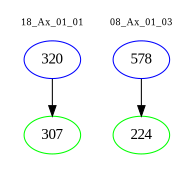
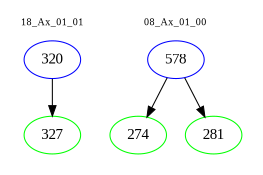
cluster "08_Ax_01_03": label "08_Ax_01_03" -> "08_Ax_01_00"
node "307": label "307" -> "327"
node "224": label "224" -> "274"
node "281": added
